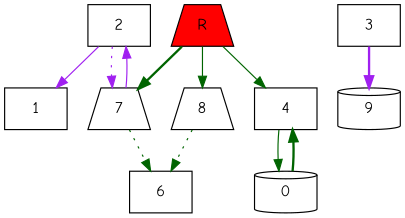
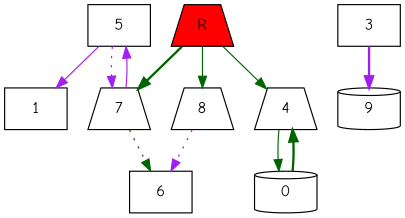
node "2": label "2" -> "5"
node "4": shape box -> trapezium
edge "8" -> "6": color darkgreen -> purple
